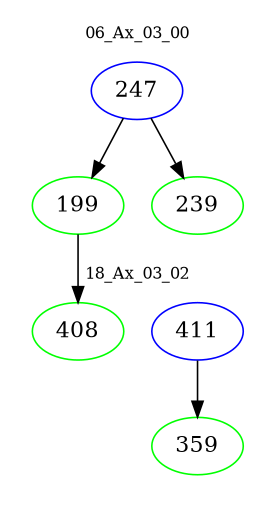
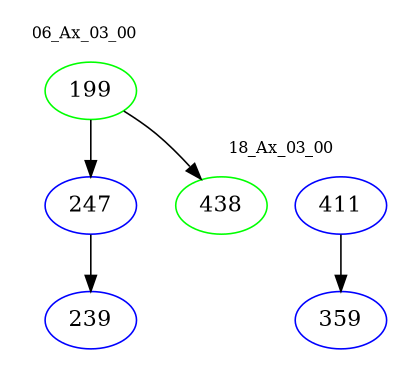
edge "247" -> "199": reversed
node "239": color green -> blue
cluster "18_Ax_03_02": label "18_Ax_03_02" -> "18_Ax_03_00"
node "408": label "408" -> "438"
node "359": color green -> blue
